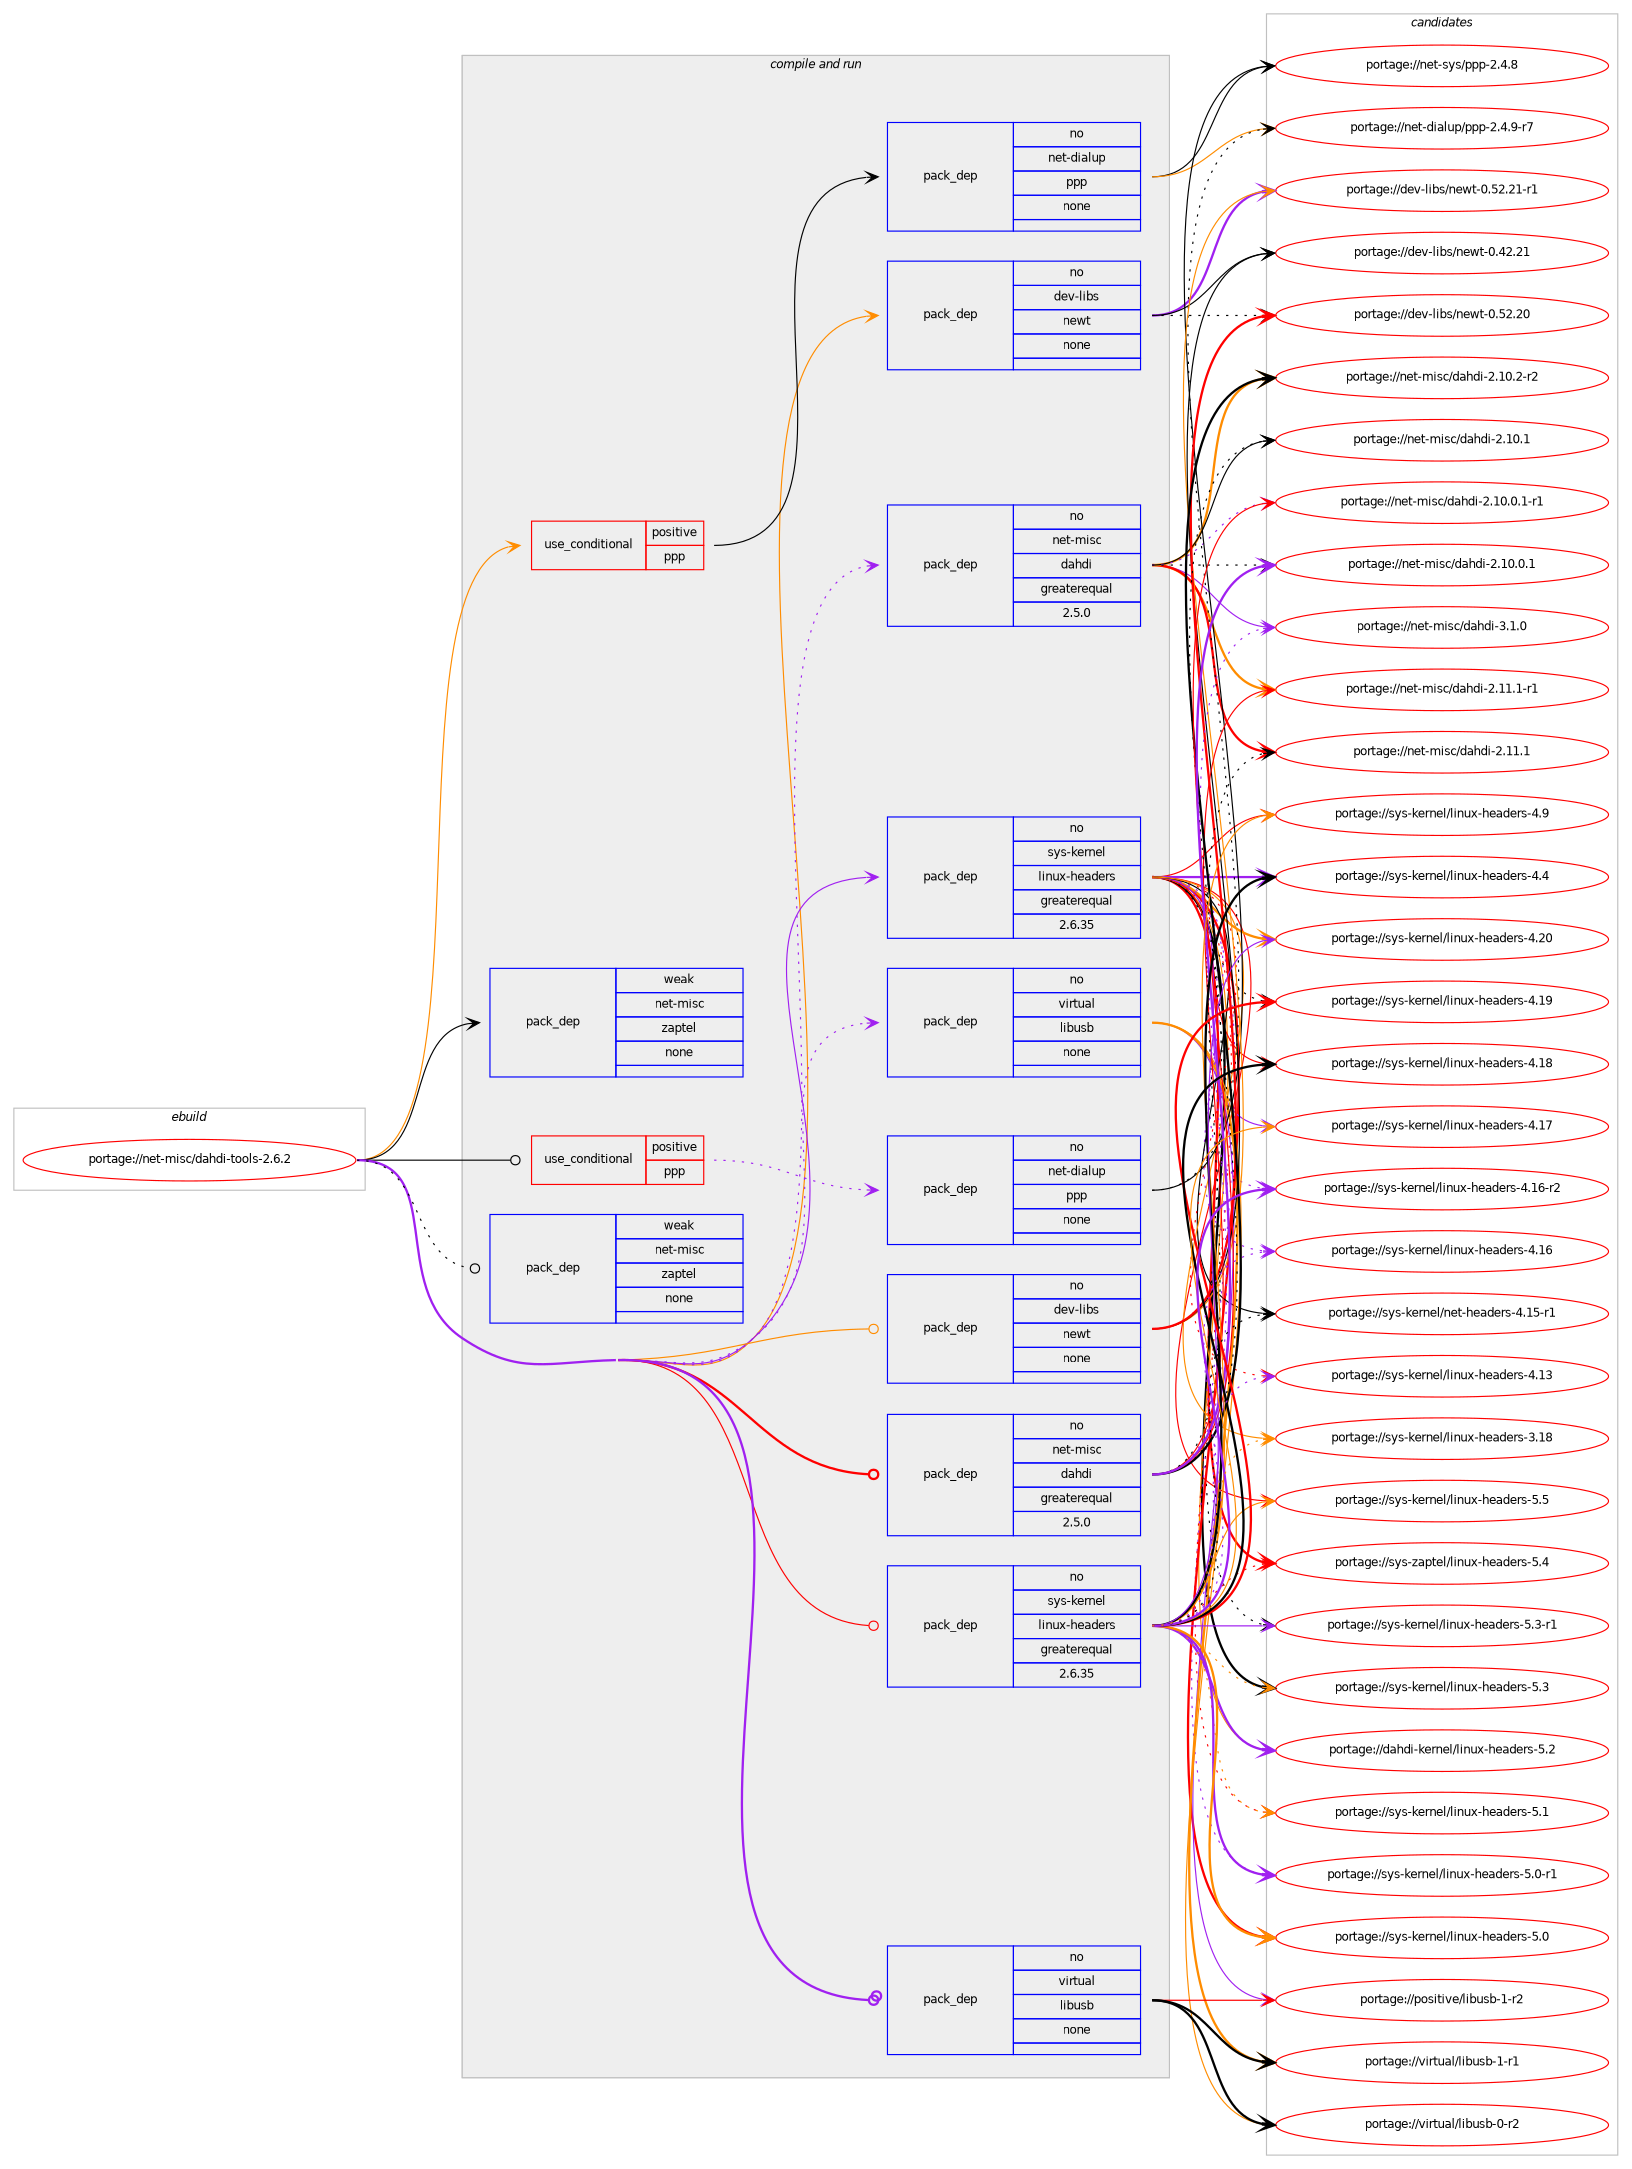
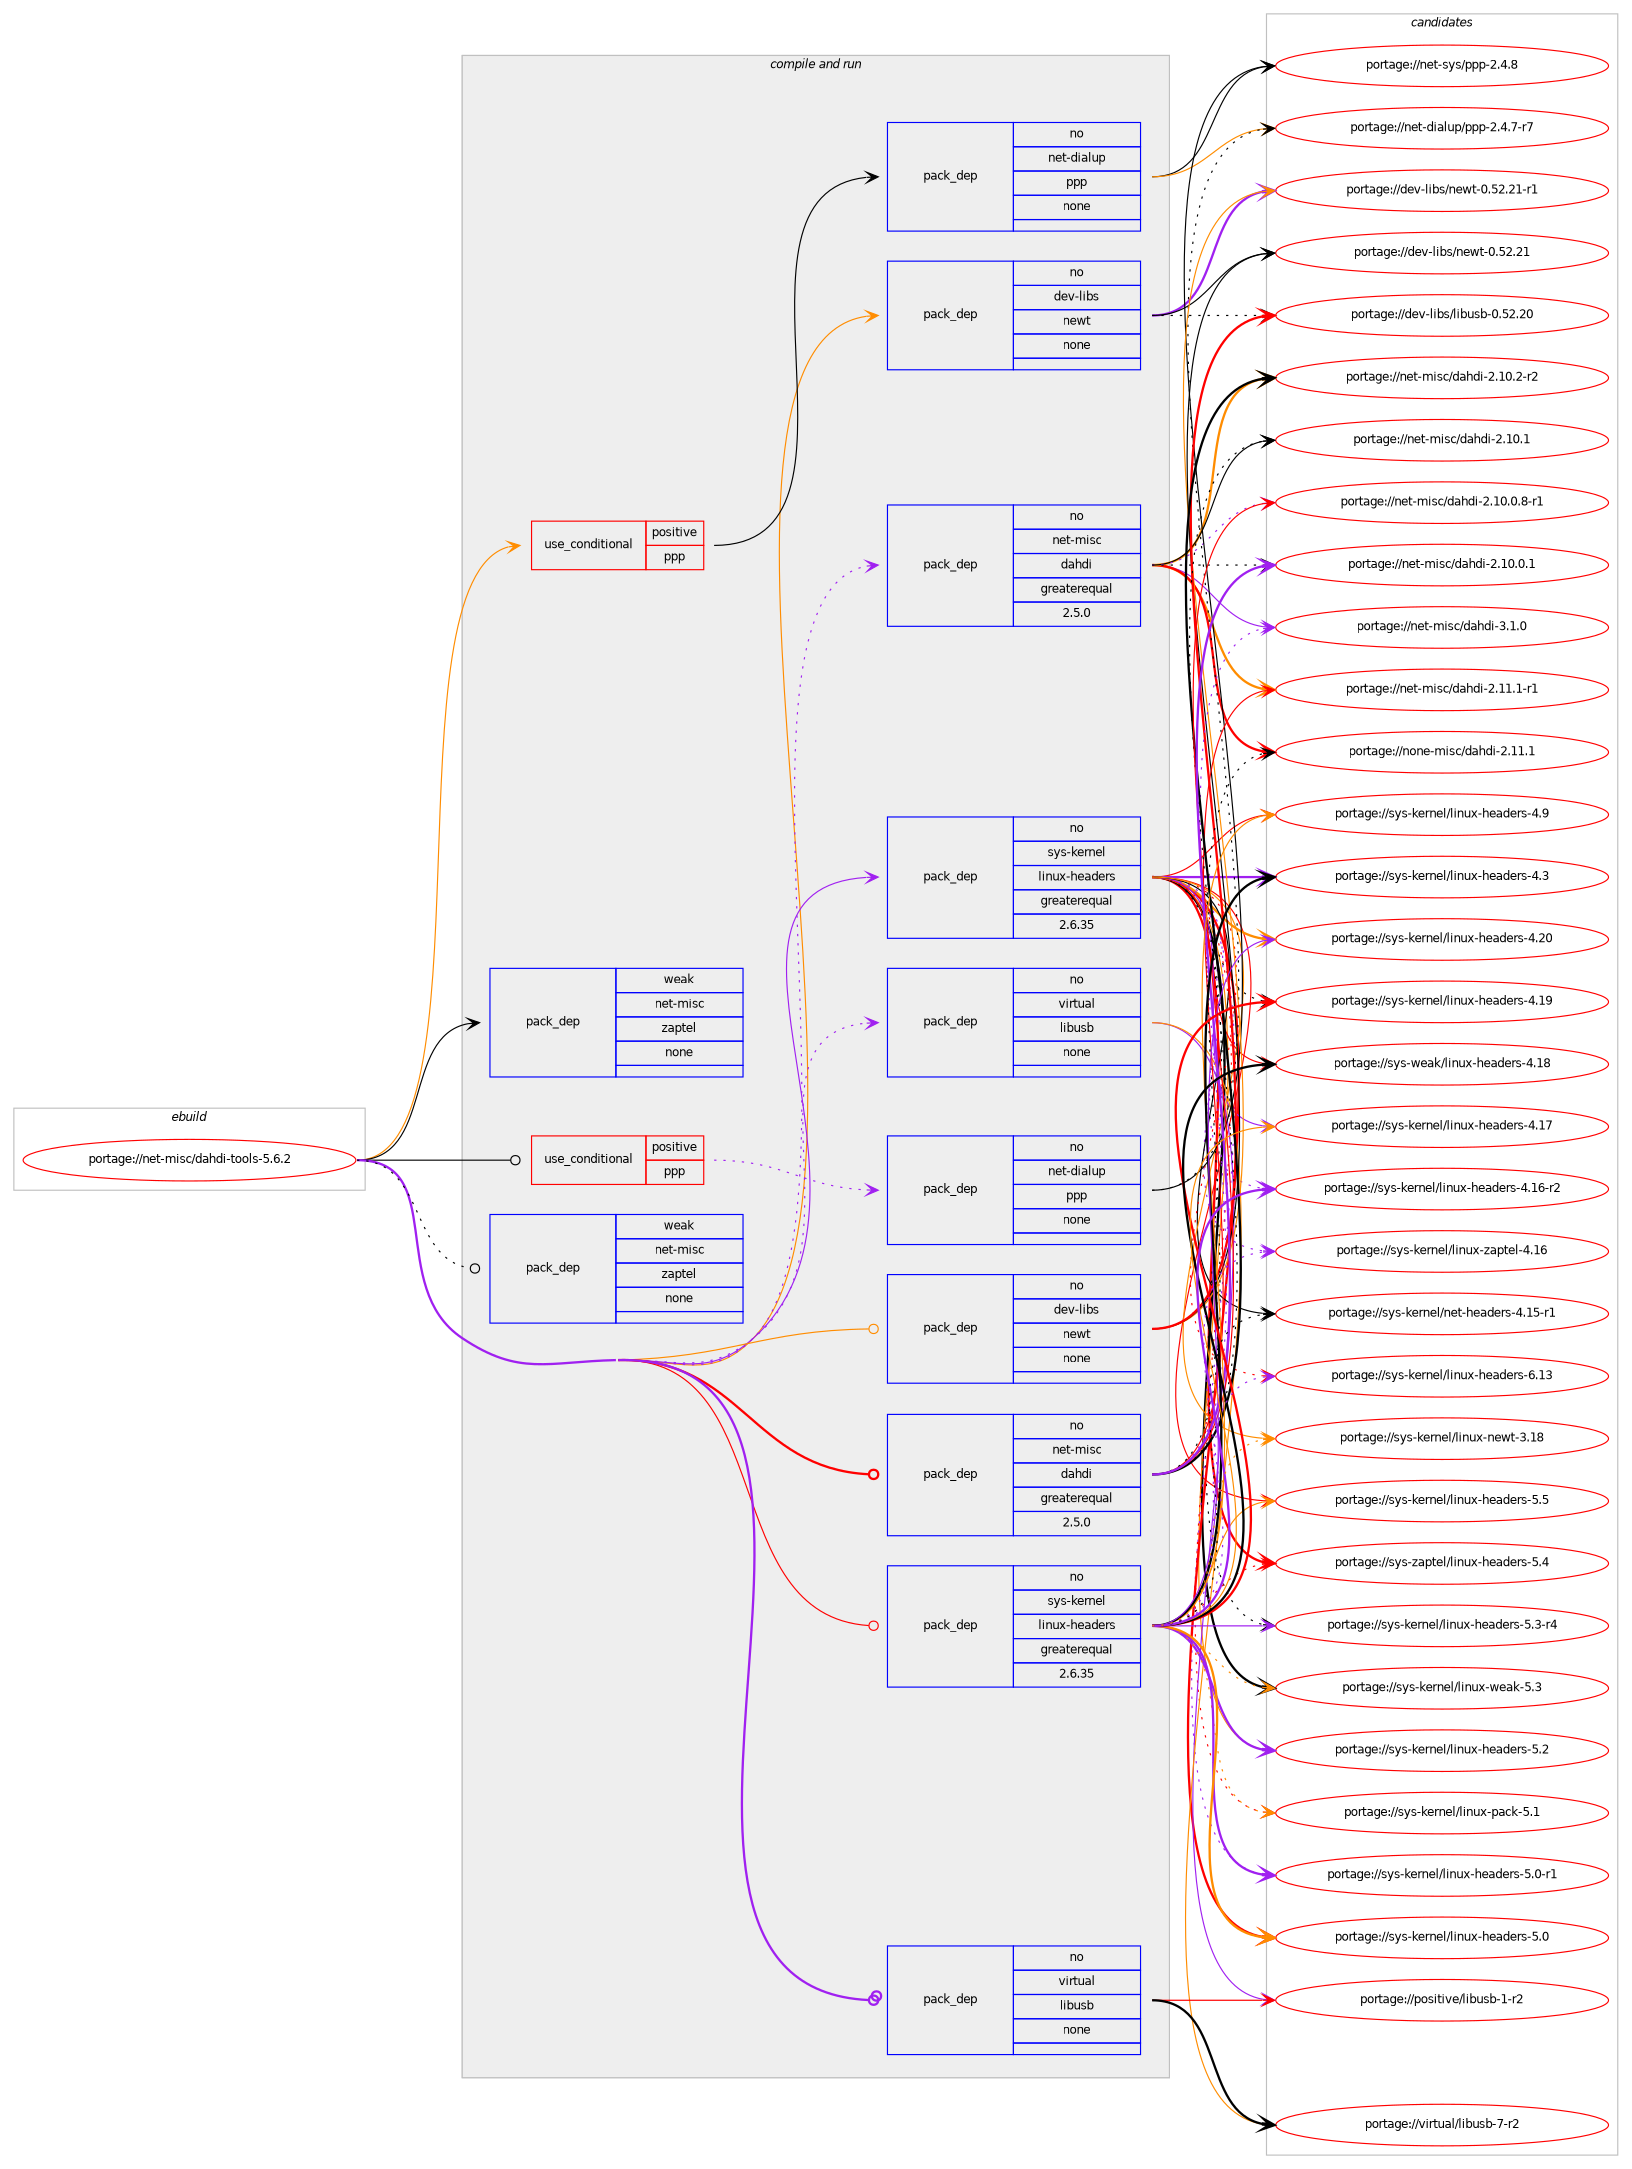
node "portage://net-dialup/ppp-2.4.9-r7": label "portage://net-dialup/ppp-2.4.9-r7" -> "portage://net-dialup/ppp-2.4.7-r7"
node "portage://dev-libs/newt-0.42.21": label "portage://dev-libs/newt-0.42.21" -> "portage://dev-libs/newt-0.52.21"
node "portage://dev-libs/newt-0.52.20": label "portage://dev-libs/newt-0.52.20" -> "portage://dev-libs/libusb-0.52.20"
node "portage://net-misc/dahdi-2.10.0.1-r1": label "portage://net-misc/dahdi-2.10.0.1-r1" -> "portage://net-misc/dahdi-2.10.0.8-r1"
node "portage://net-misc/dahdi-2.11.1": label "portage://net-misc/dahdi-2.11.1" -> "portage://none-misc/dahdi-2.11.1"
node "portage://sys-kernel/linux-headers-4.4": label "portage://sys-kernel/linux-headers-4.4" -> "portage://sys-kernel/linux-headers-4.3"
node "portage://sys-kernel/linux-headers-4.18": label "portage://sys-kernel/linux-headers-4.18" -> "portage://sys-weak/linux-headers-4.18"
node "portage://net-misc/dahdi-tools-2.6.2": label "portage://net-misc/dahdi-tools-2.6.2" -> "portage://net-misc/dahdi-tools-5.6.2"
node "portage://sys-kernel/linux-headers-4.16": label "portage://sys-kernel/linux-headers-4.16" -> "portage://sys-kernel/linux-zaptel-4.16"
node "portage://sys-kernel/linux-headers-4.13": label "portage://sys-kernel/linux-headers-4.13" -> "portage://sys-kernel/linux-headers-6.13"
node "portage://sys-kernel/linux-headers-3.18": label "portage://sys-kernel/linux-headers-3.18" -> "portage://sys-kernel/linux-newt-3.18"
node "portage://sys-kernel/linux-headers-5.3-r1": label "portage://sys-kernel/linux-headers-5.3-r1" -> "portage://sys-kernel/linux-headers-5.3-r4"
node "portage://sys-kernel/linux-headers-5.3": label "portage://sys-kernel/linux-headers-5.3" -> "portage://sys-kernel/linux-weak-5.3"
node "portage://dahdi-kernel/linux-headers-5.2": label "portage://dahdi-kernel/linux-headers-5.2" -> "portage://sys-kernel/linux-headers-5.2"
node "portage://sys-kernel/linux-headers-5.1": label "portage://sys-kernel/linux-headers-5.1" -> "portage://sys-kernel/linux-pack-5.1"
node "portage://virtual/libusb-1-r1": removed
node "portage://virtual/libusb-0-r2": label "portage://virtual/libusb-0-r2" -> "portage://virtual/libusb-7-r2"
